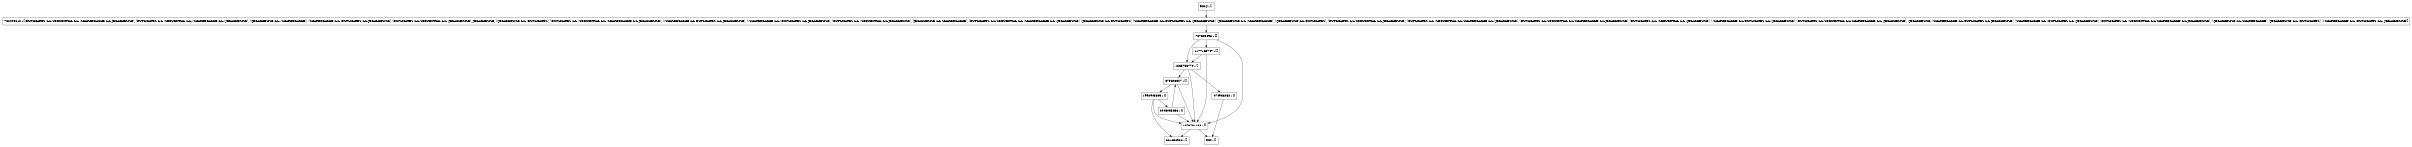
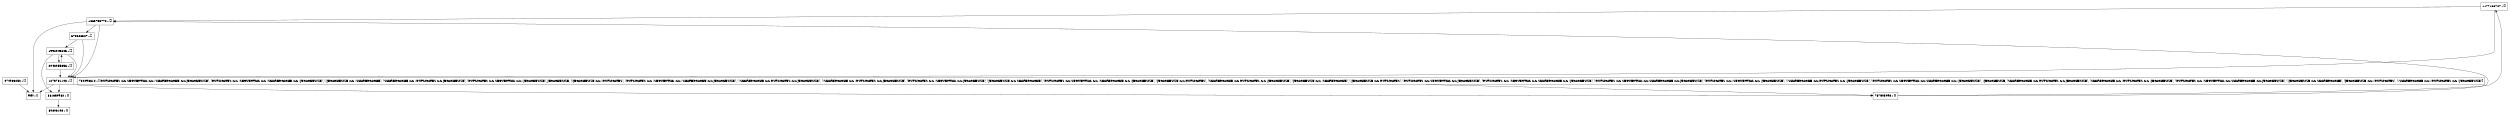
node "entry - []": removed
edge "1865733770 - []" -> "474933252 - []": now "1865733770 - []" -> "exit - []"
edge "787505098 - []" -> "1273781108 - []": reversed
edge "2048055656 - []" -> "678626327 - []": now "2048055656 - []" -> "1992945805 - []"
node "80806108 - []": added
